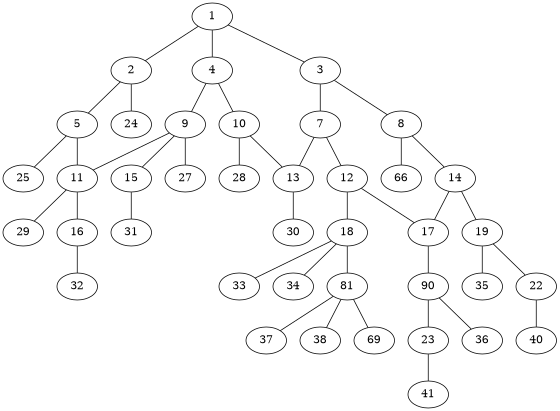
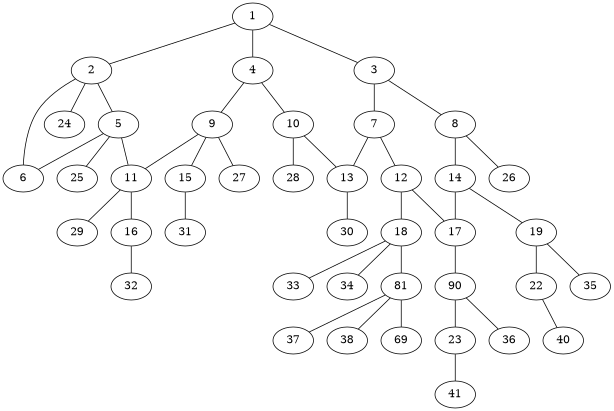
node "6": added
node "66": label "66" -> "26"
